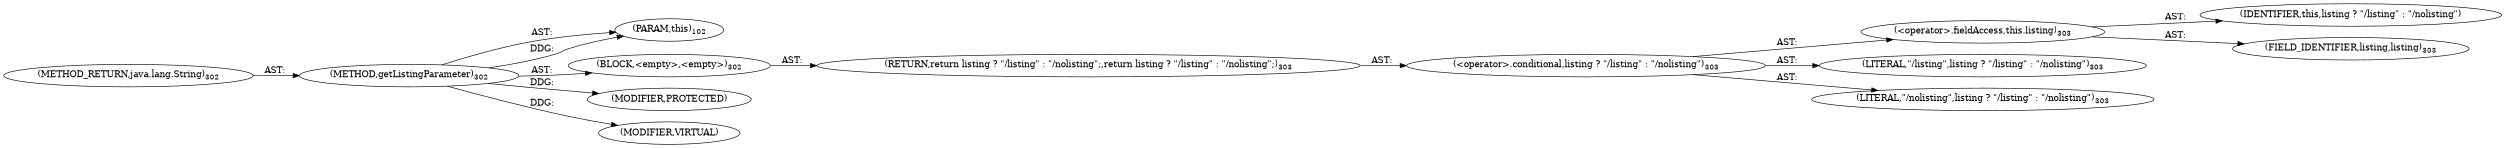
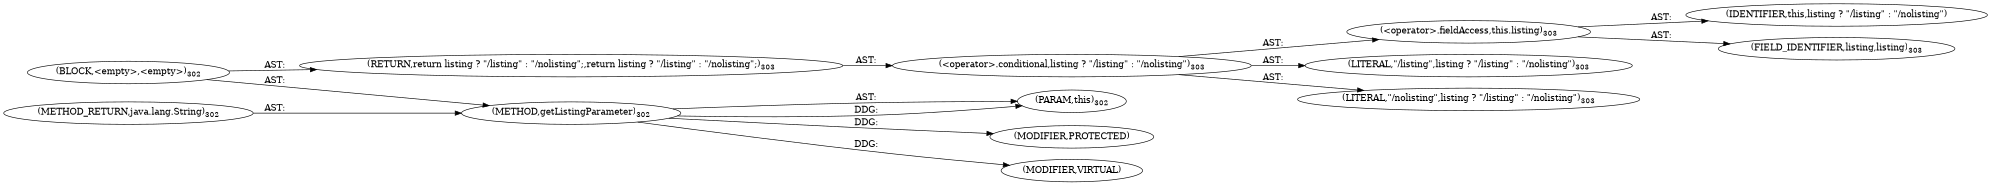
node "(PARAM,this)": text "102" -> "302"
edge "(METHOD,getListingParameter)" -> "(BLOCK,<empty>,<empty>)": reversed
